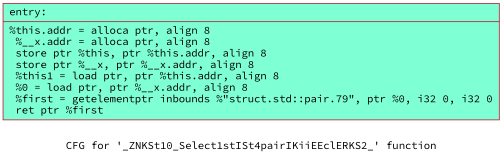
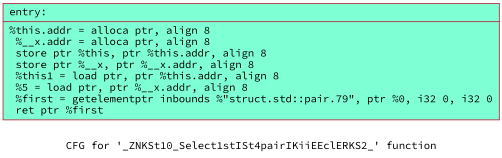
node "entry:": text "%0 = load ptr, ptr %__x.addr, align 8" -> "%5 = load ptr, ptr %__x.addr, align 8"
